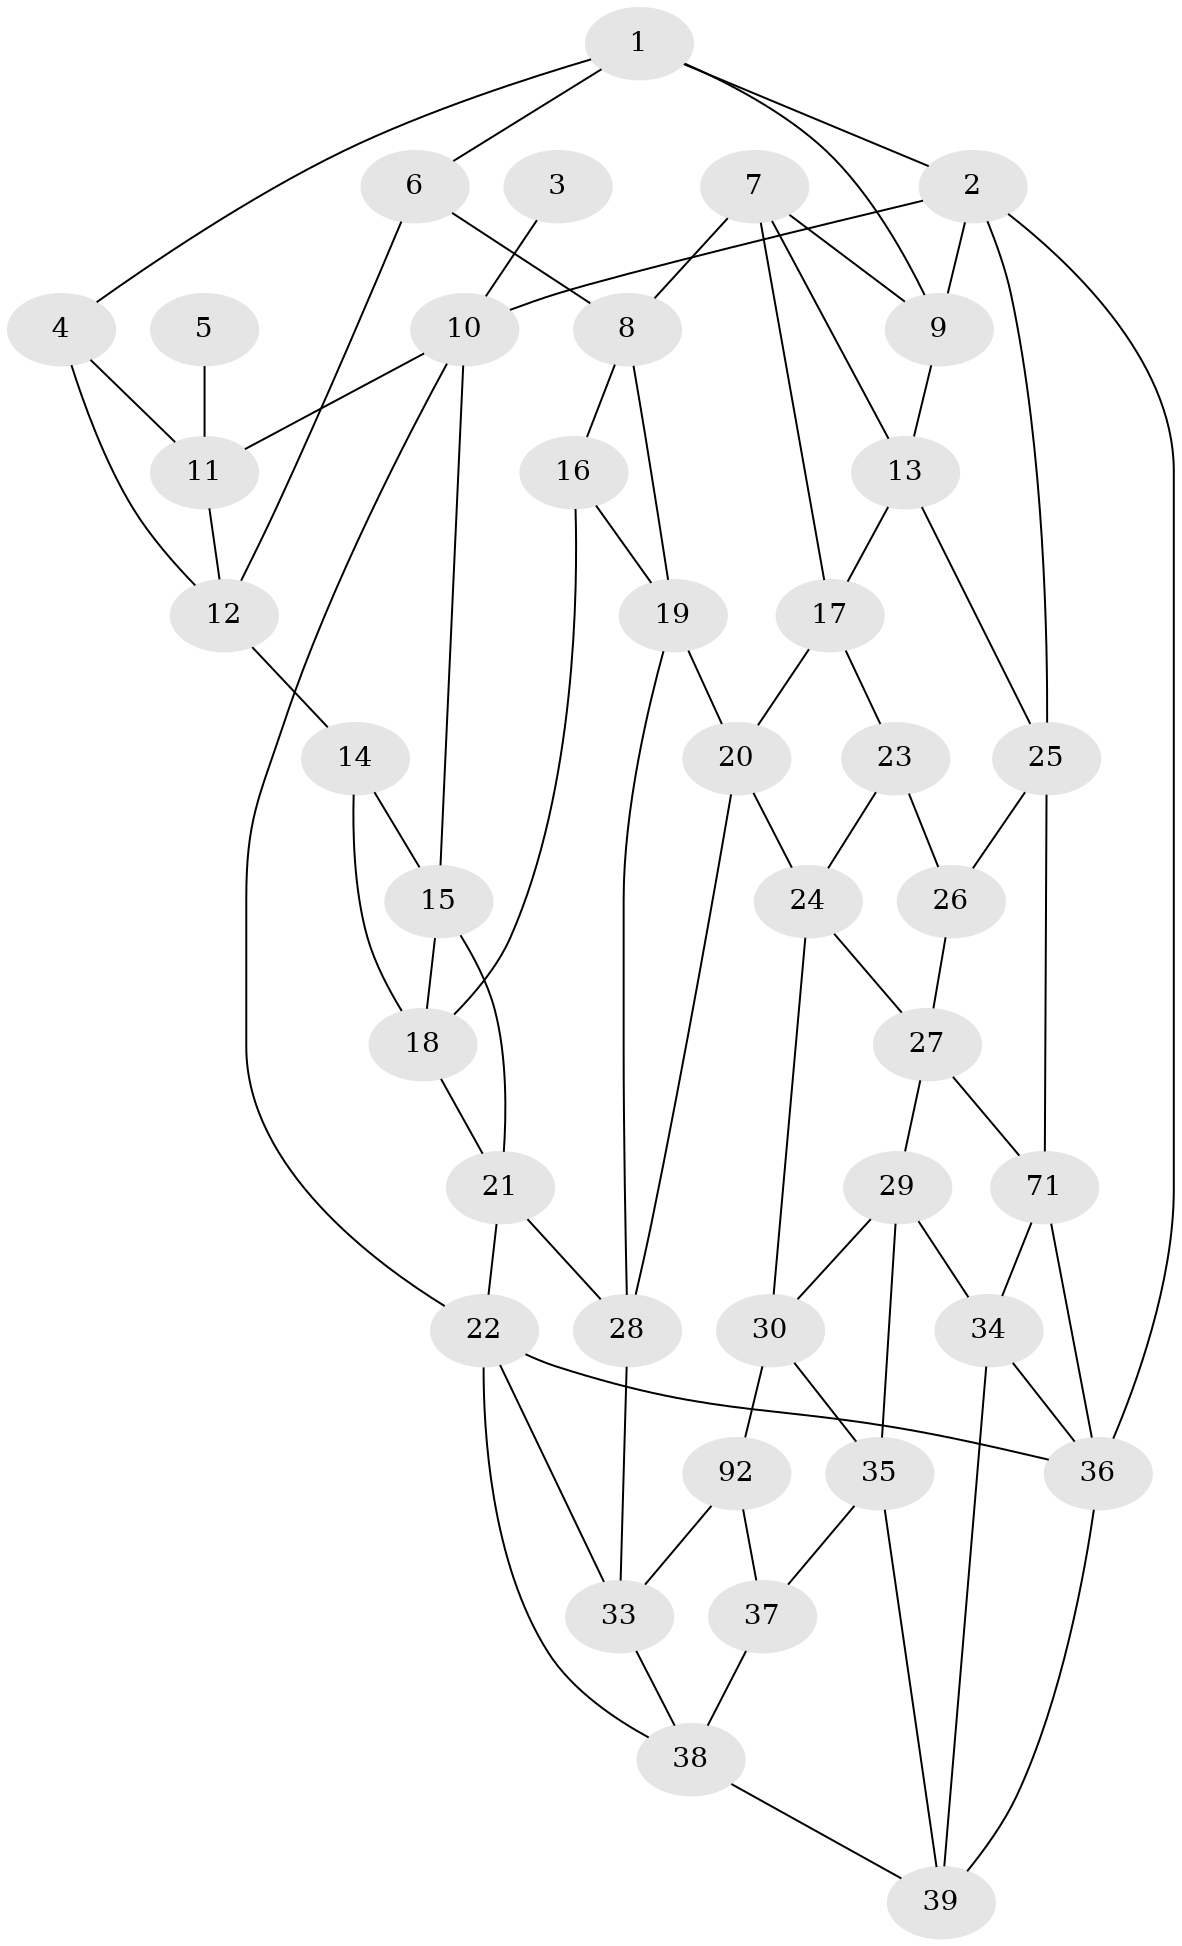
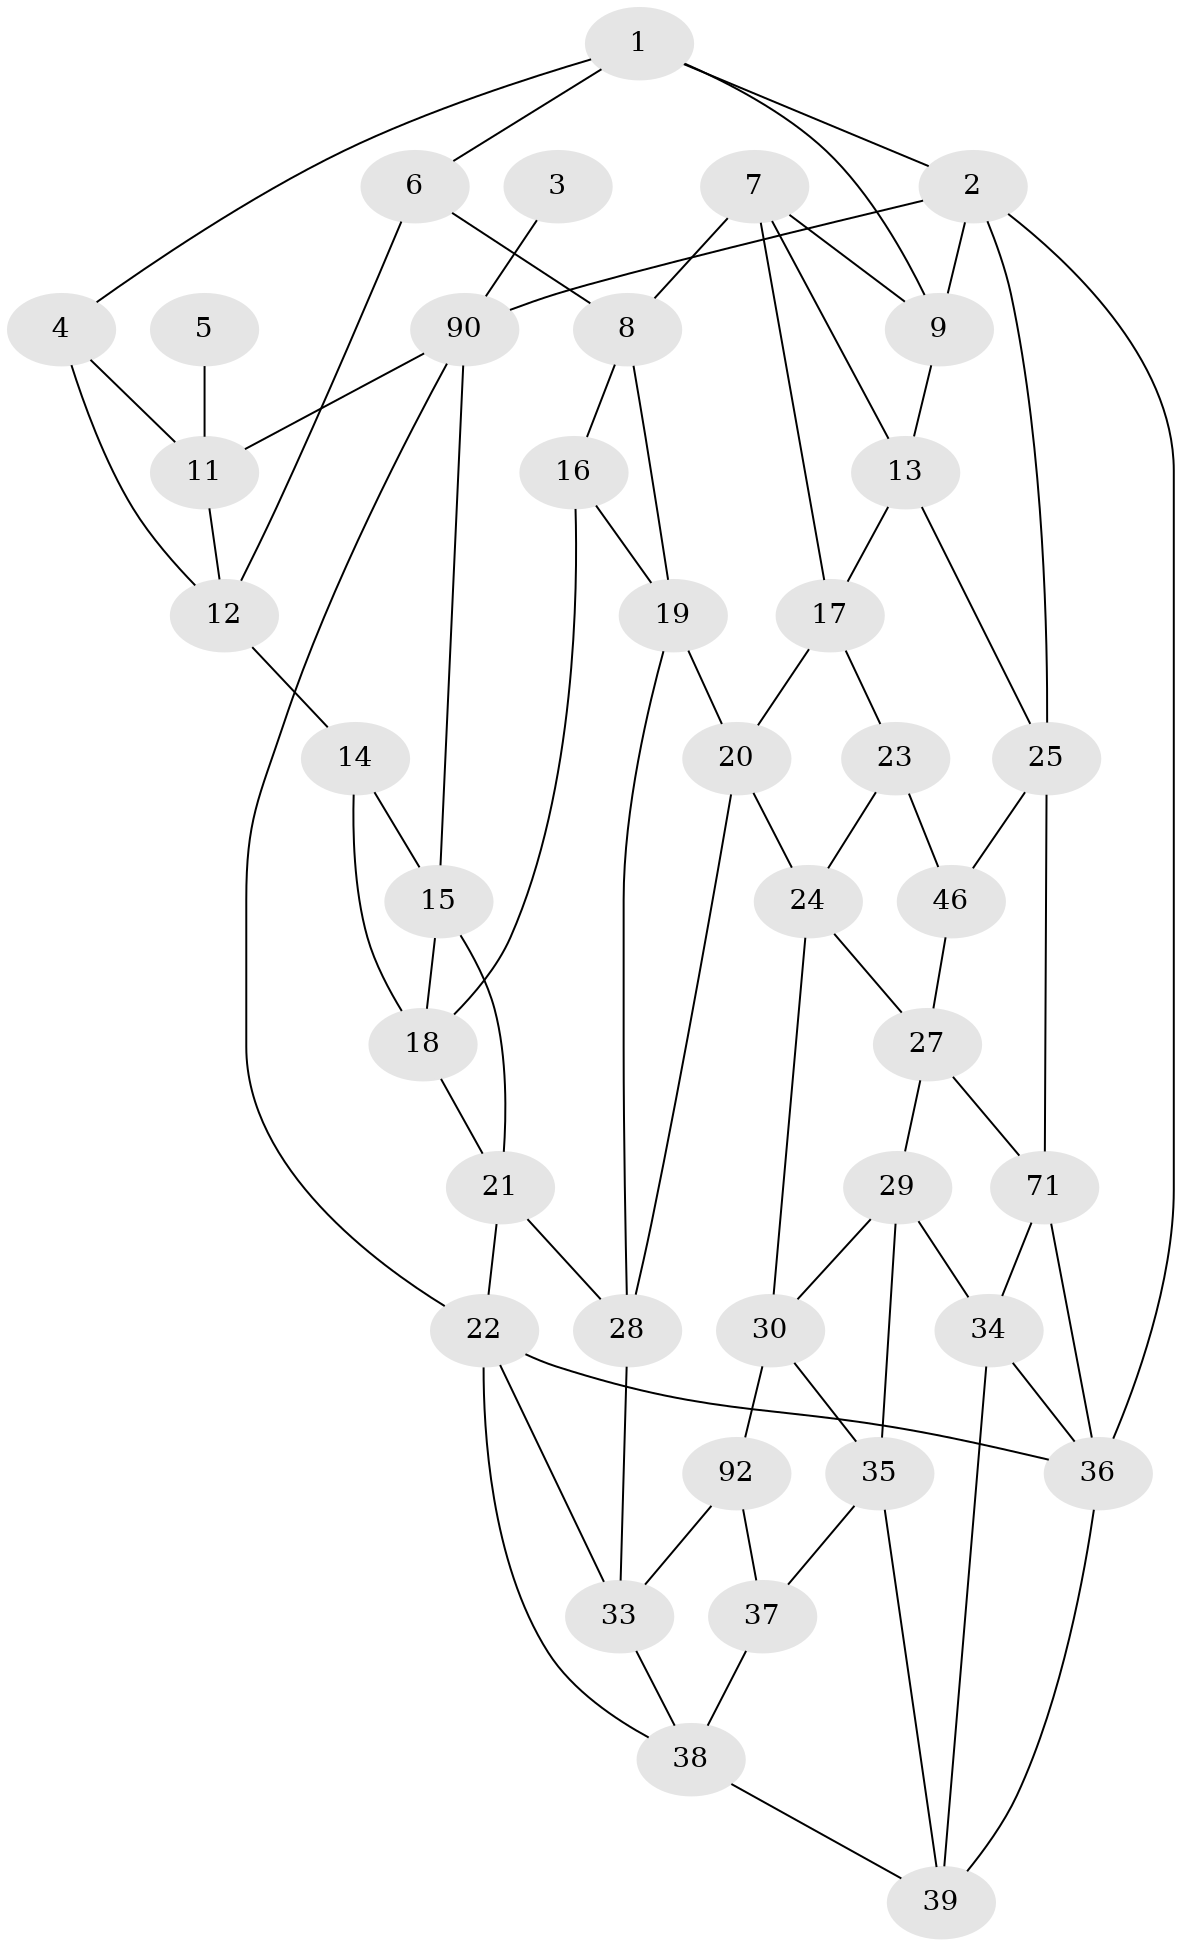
node "10": label "10" -> "90"
node "26": label "26" -> "46"
